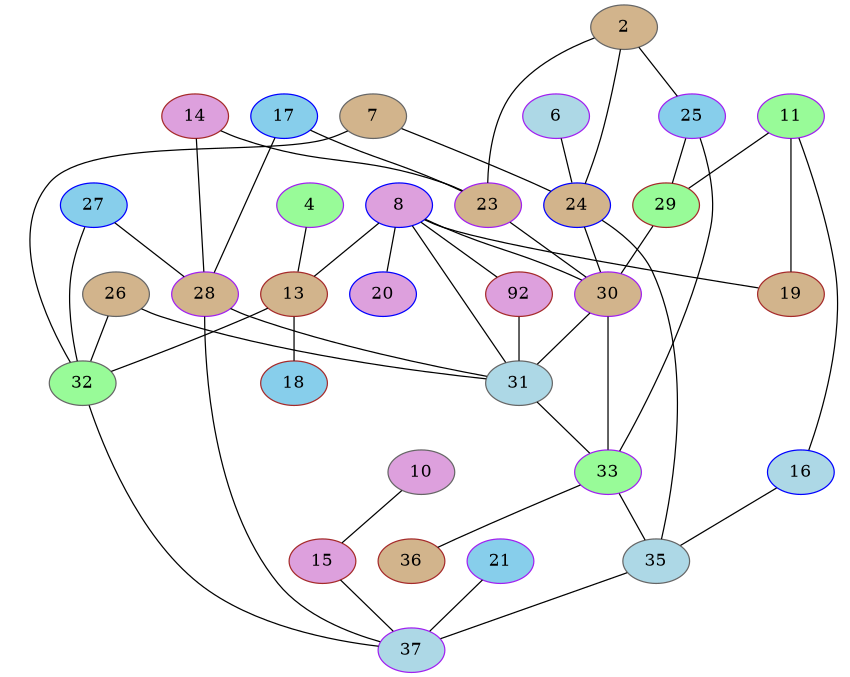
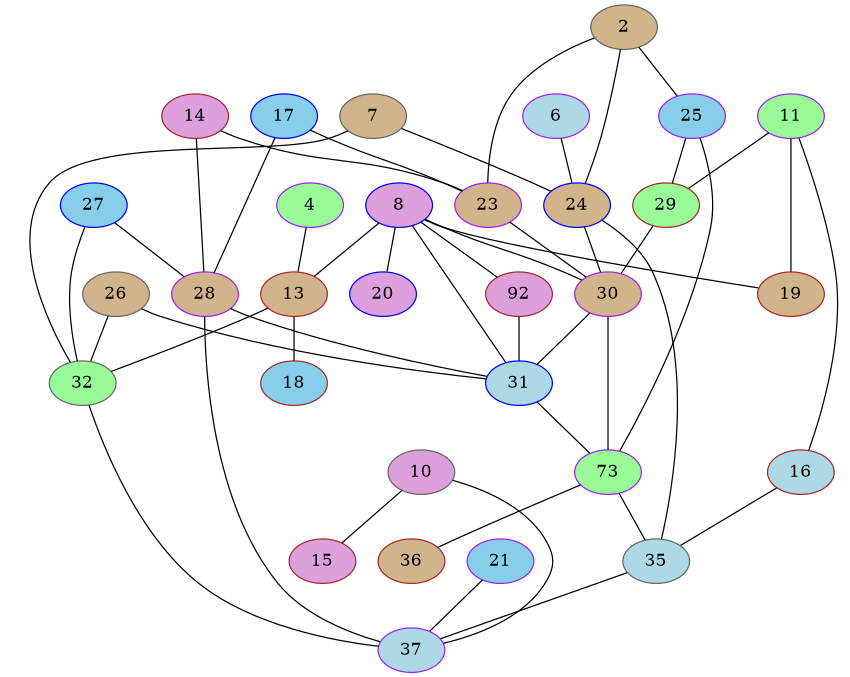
node "31": color gray40 -> blue
node "33": label "33" -> "73"
node "16": color blue -> brown
edge "15" -- "37": now "10" -- "37"
